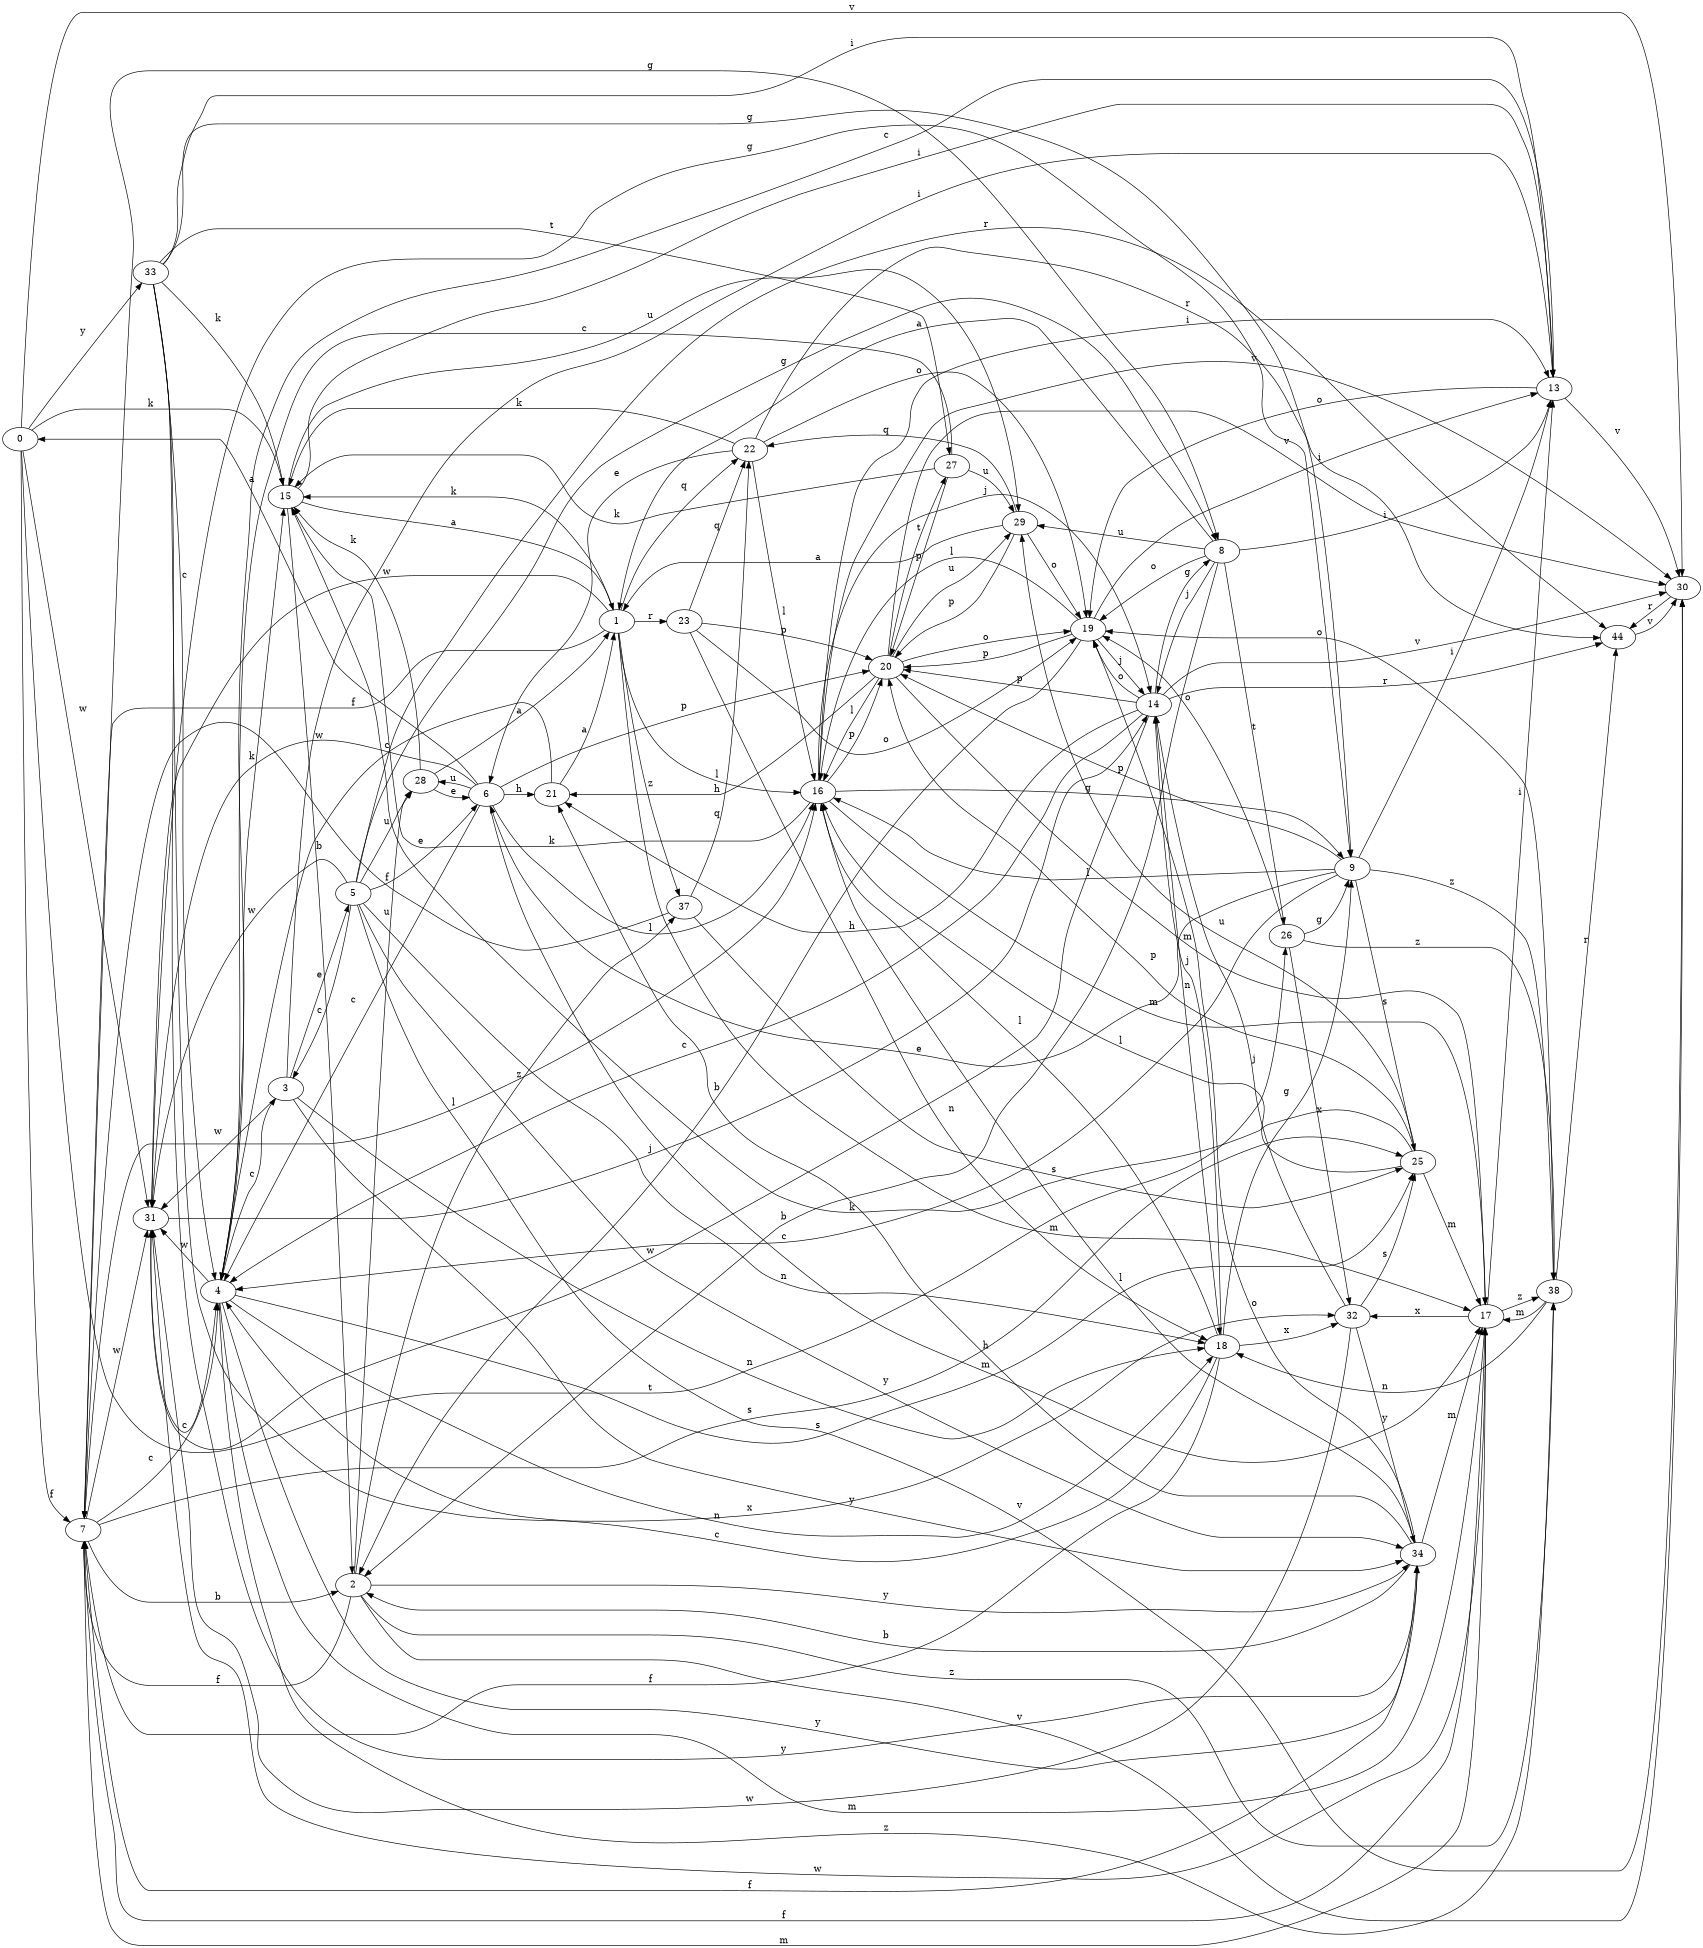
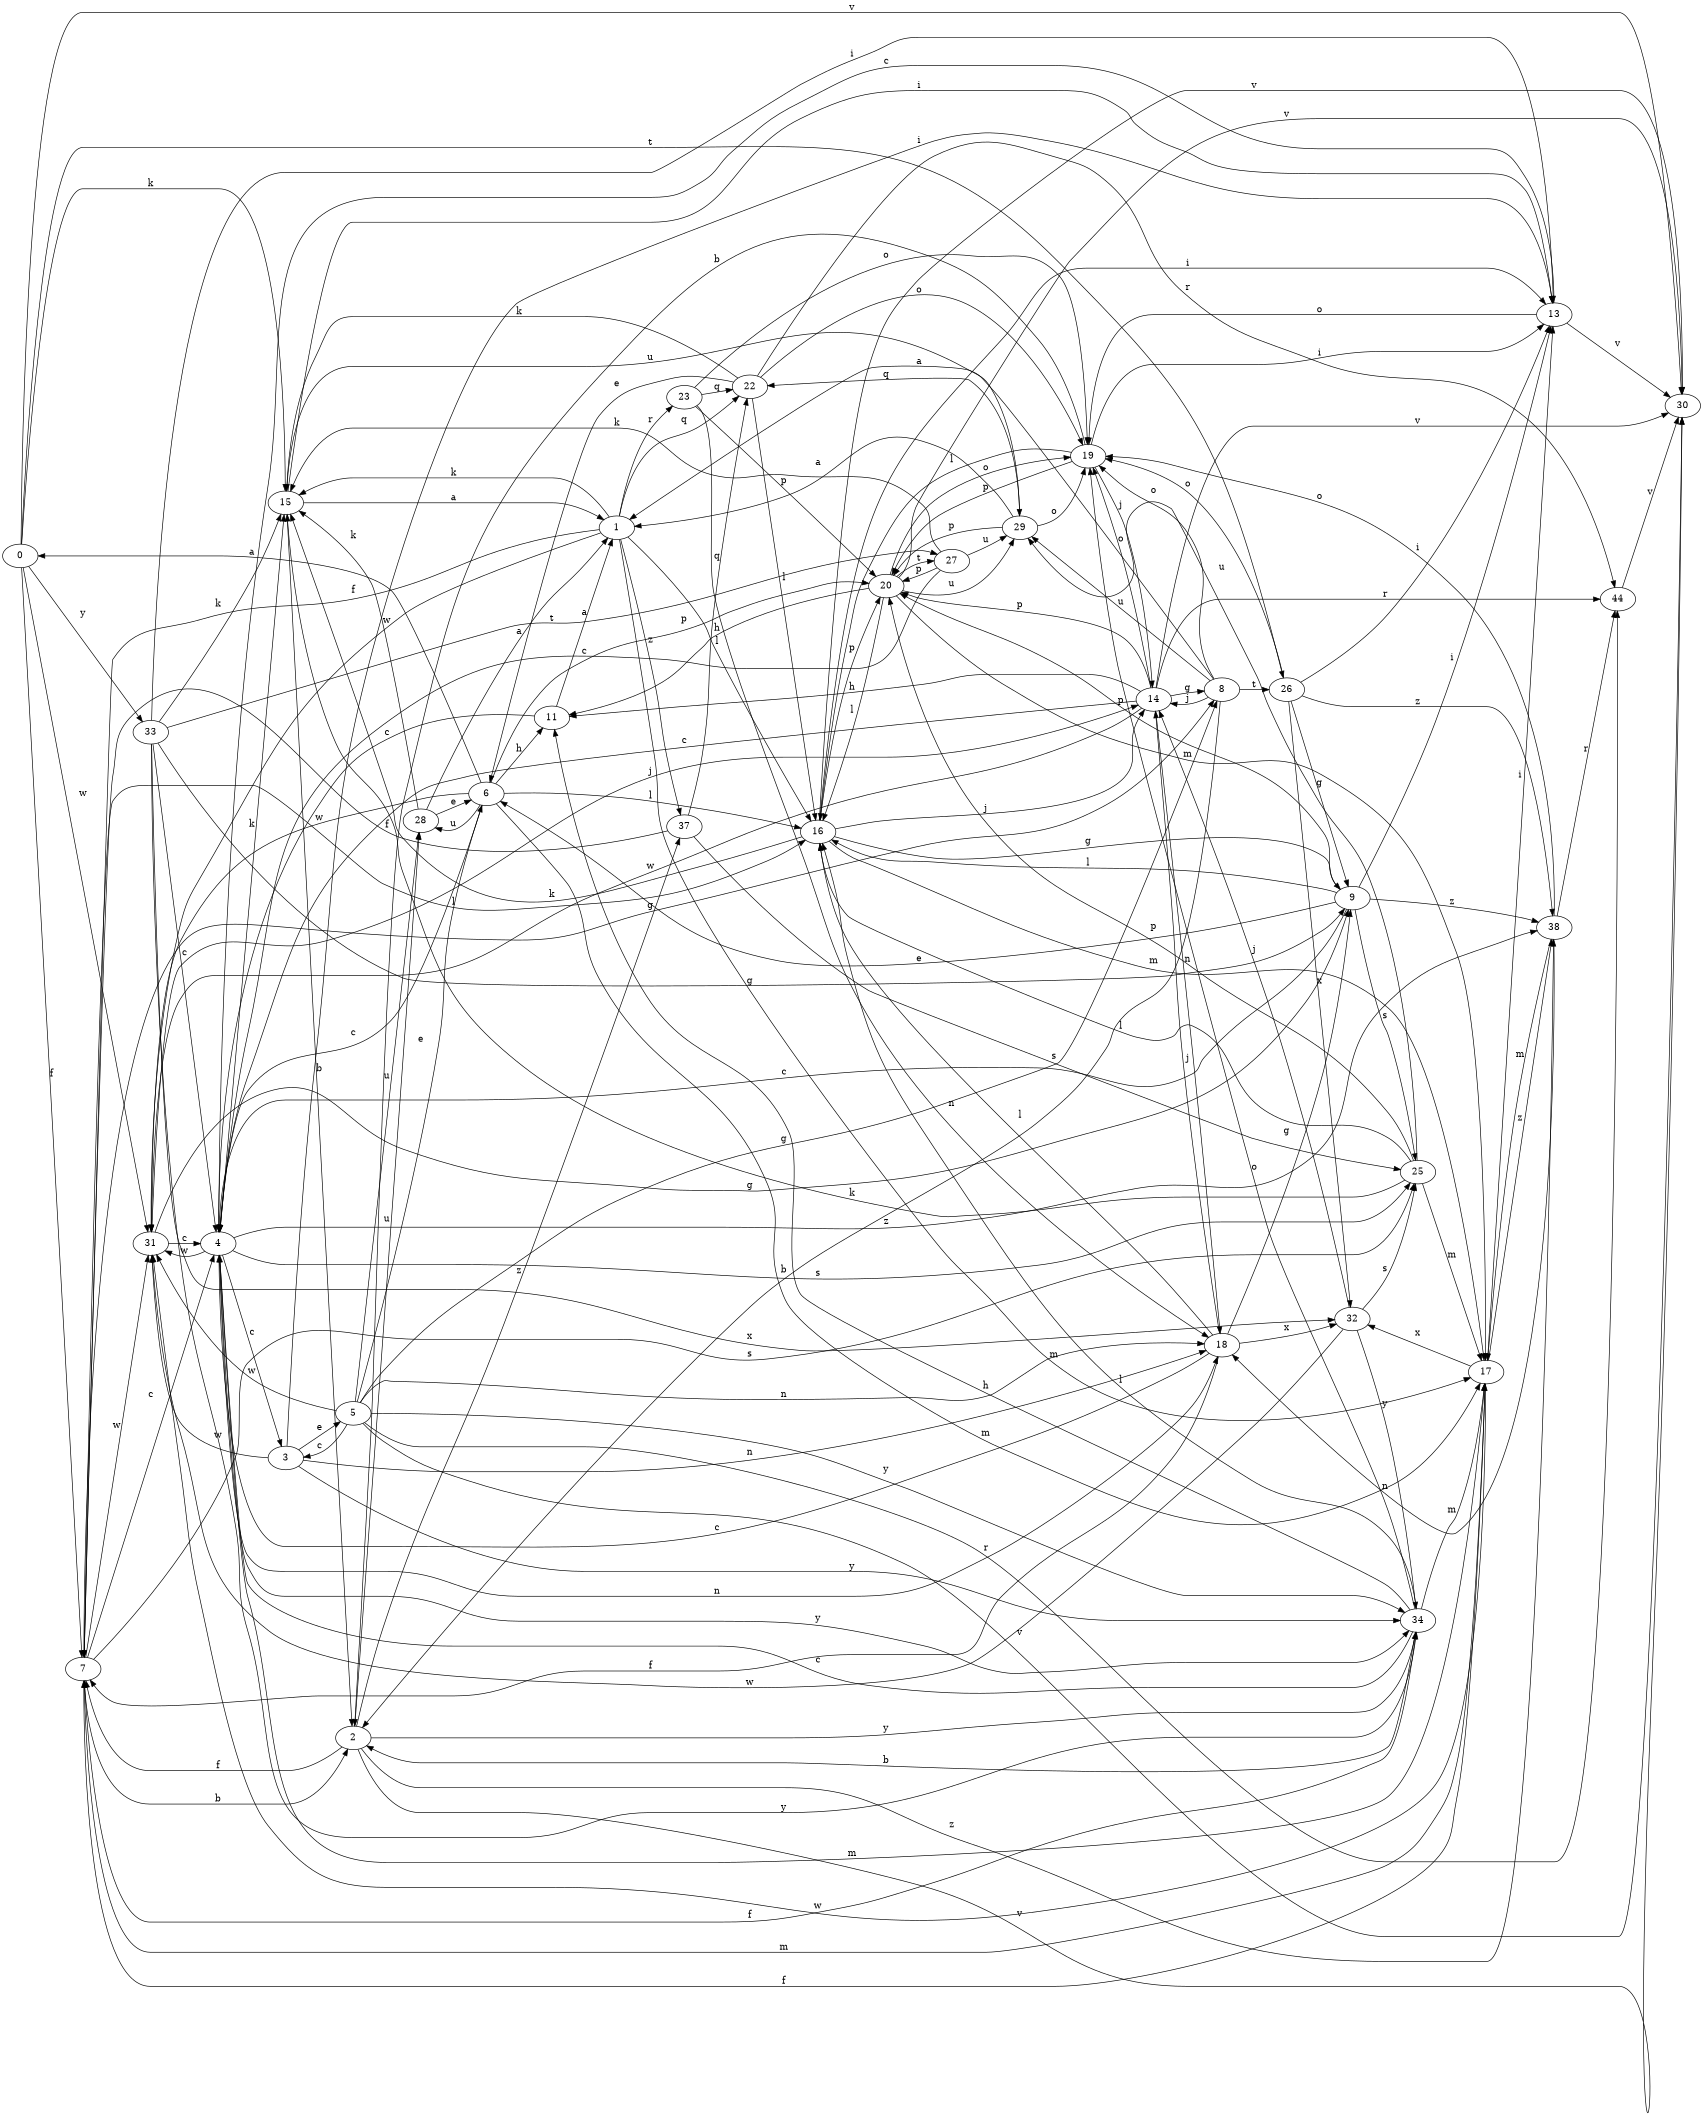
edge "8" -> "13": now "26" -> "13"
edge "30" -> "44": removed, label "r"
node "21": label "21" -> "11"
edge "34" -> "4": added, label "c"
